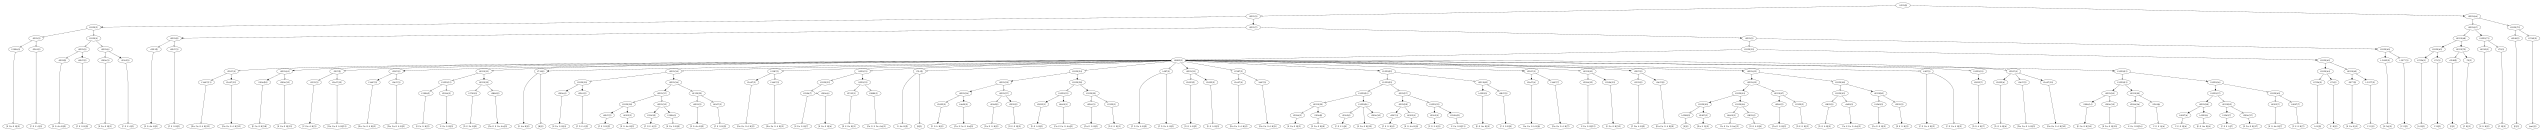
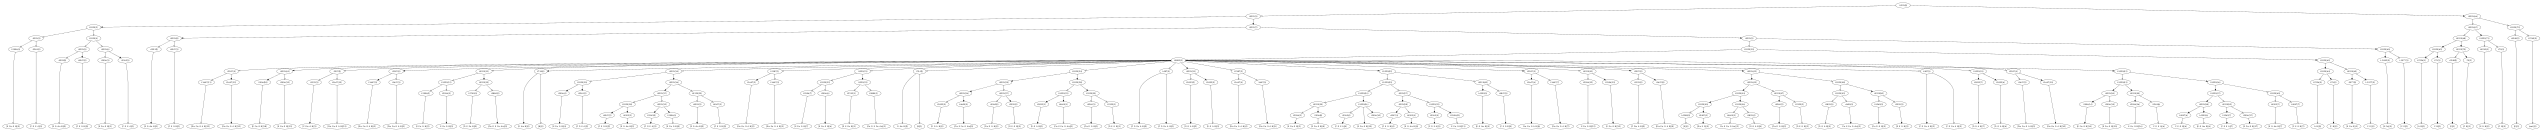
edge "L2187(4)" -> "L1839(6)": now "L5925(51)" -> "L1839(6)"
edge "L2556(7)" -> "L2556(6)": now "L5925(22)" -> "L2556(6)"
